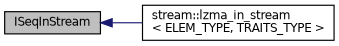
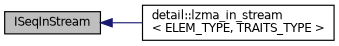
node "stream::lzma_in_stream < ELEM_TYPE, TRAITS_TYPE >": label "stream::lzma_in_stream < ELEM_TYPE, TRAITS_TYPE >" -> "detail::lzma_in_stream < ELEM_TYPE, TRAITS_TYPE >"
